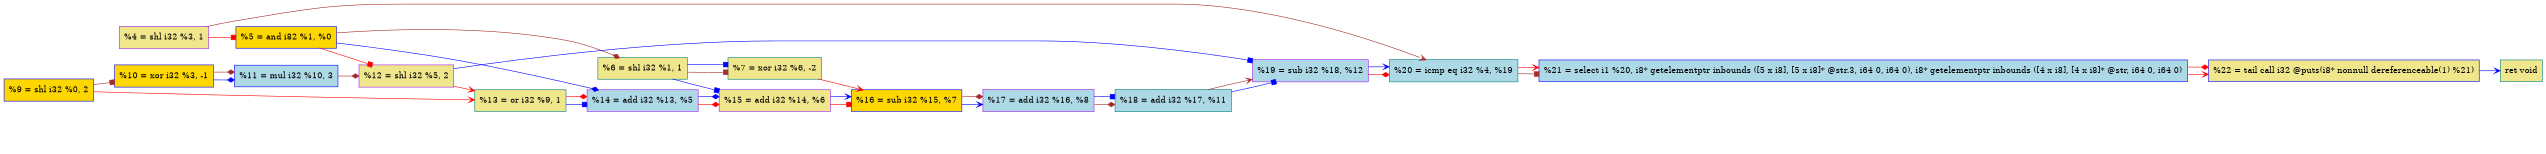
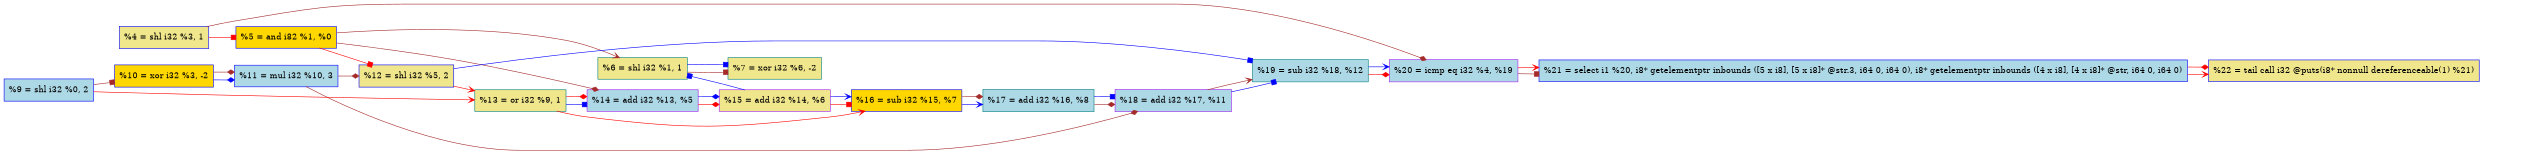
edge "%4 = shl i32 %3, 1" -> "%20 = icmp eq i32 %4, %19": arrowhead vee -> diamond
edge "%5 = and i82 %1, %0" -> "%6 = shl i32 %1, 1": arrowhead diamond -> vee
node "%4 = shl i32 %3, 1": color purple -> blue
edge "%5 = and i82 %1, %0" -> "%14 = add i32 %13, %5": color blue -> brown
node "%19 = sub i32 %18, %12": color purple -> teal
node "%20 = icmp eq i32 %4, %19": color teal -> purple
node "ret void": removed
node "%10 = xor i32 %3, -1": label "%10 = xor i32 %3, -1" -> "%10 = xor i32 %3, -2"
node "%12 = shl i32 %5, 2": color purple -> blue
edge "%6 = shl i32 %1, 1" -> "%15 = add i32 %14, %6": reversed
edge "%7 = xor i32 %6, -2" -> "%16 = sub i32 %15, %7": now "%13 = or i32 %9, 1" -> "%16 = sub i32 %15, %7"
node "%9 = shl i32 %0, 2": fillcolor gold -> lightblue
node "%17 = add i32 %16, %8": color purple -> teal
node "%18 = add i32 %17, %11": color teal -> purple
edge "%11 = mul i32 %10, 3" -> "%18 = add i32 %17, %11": added
